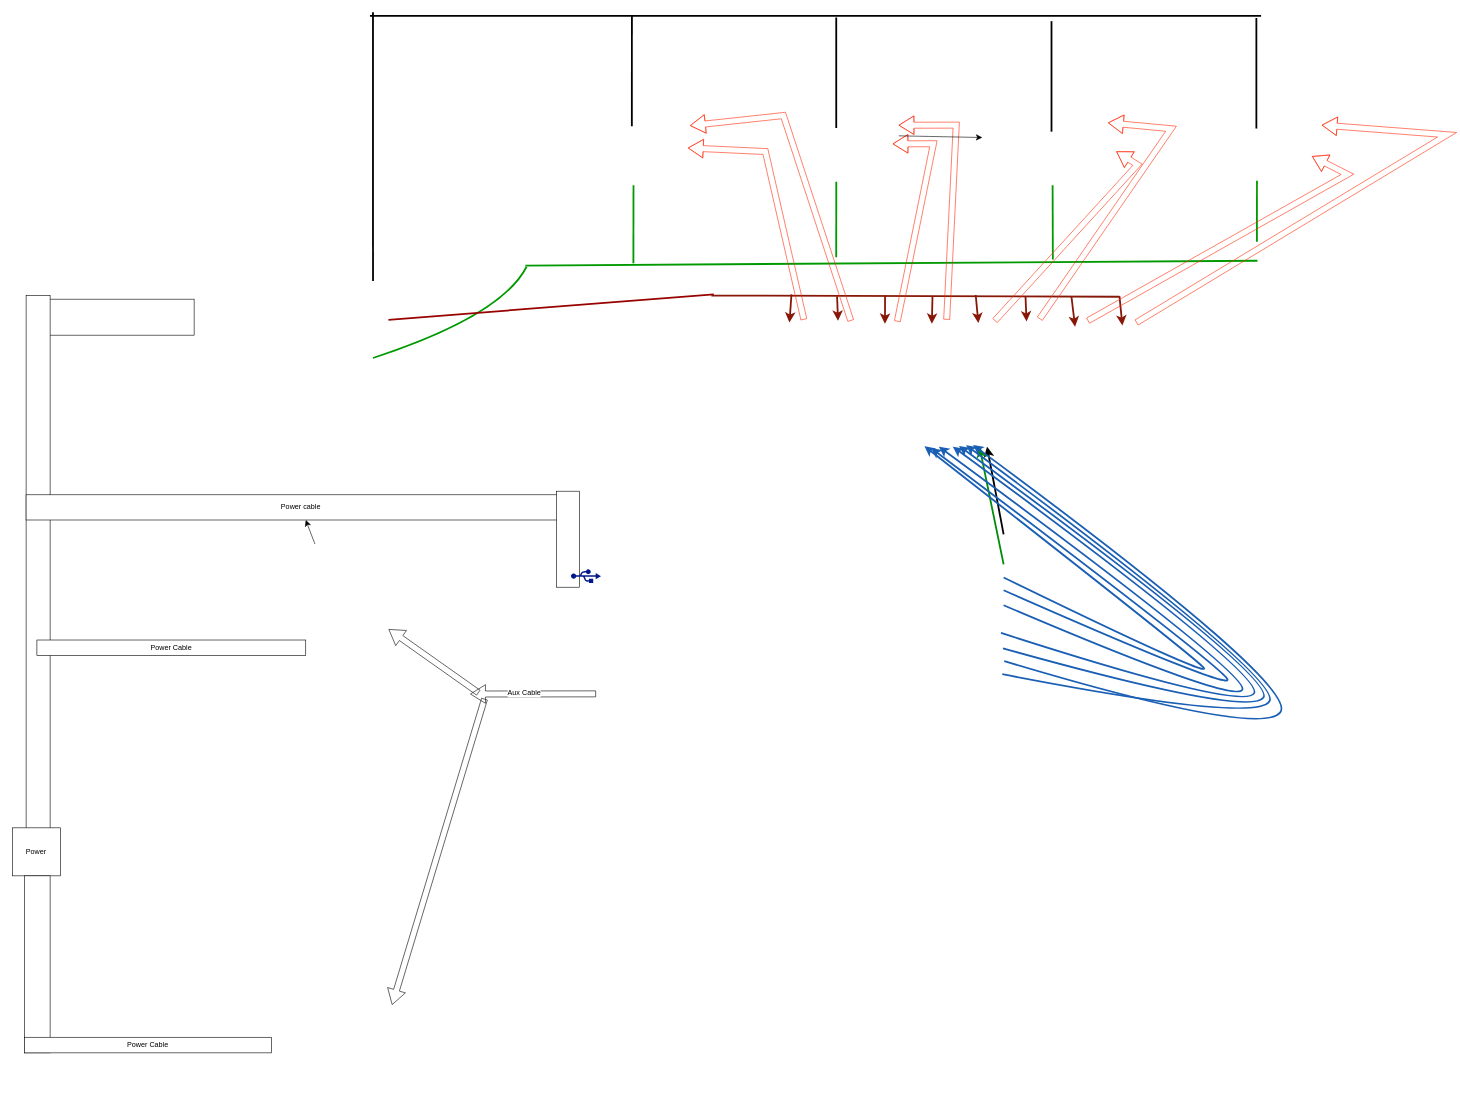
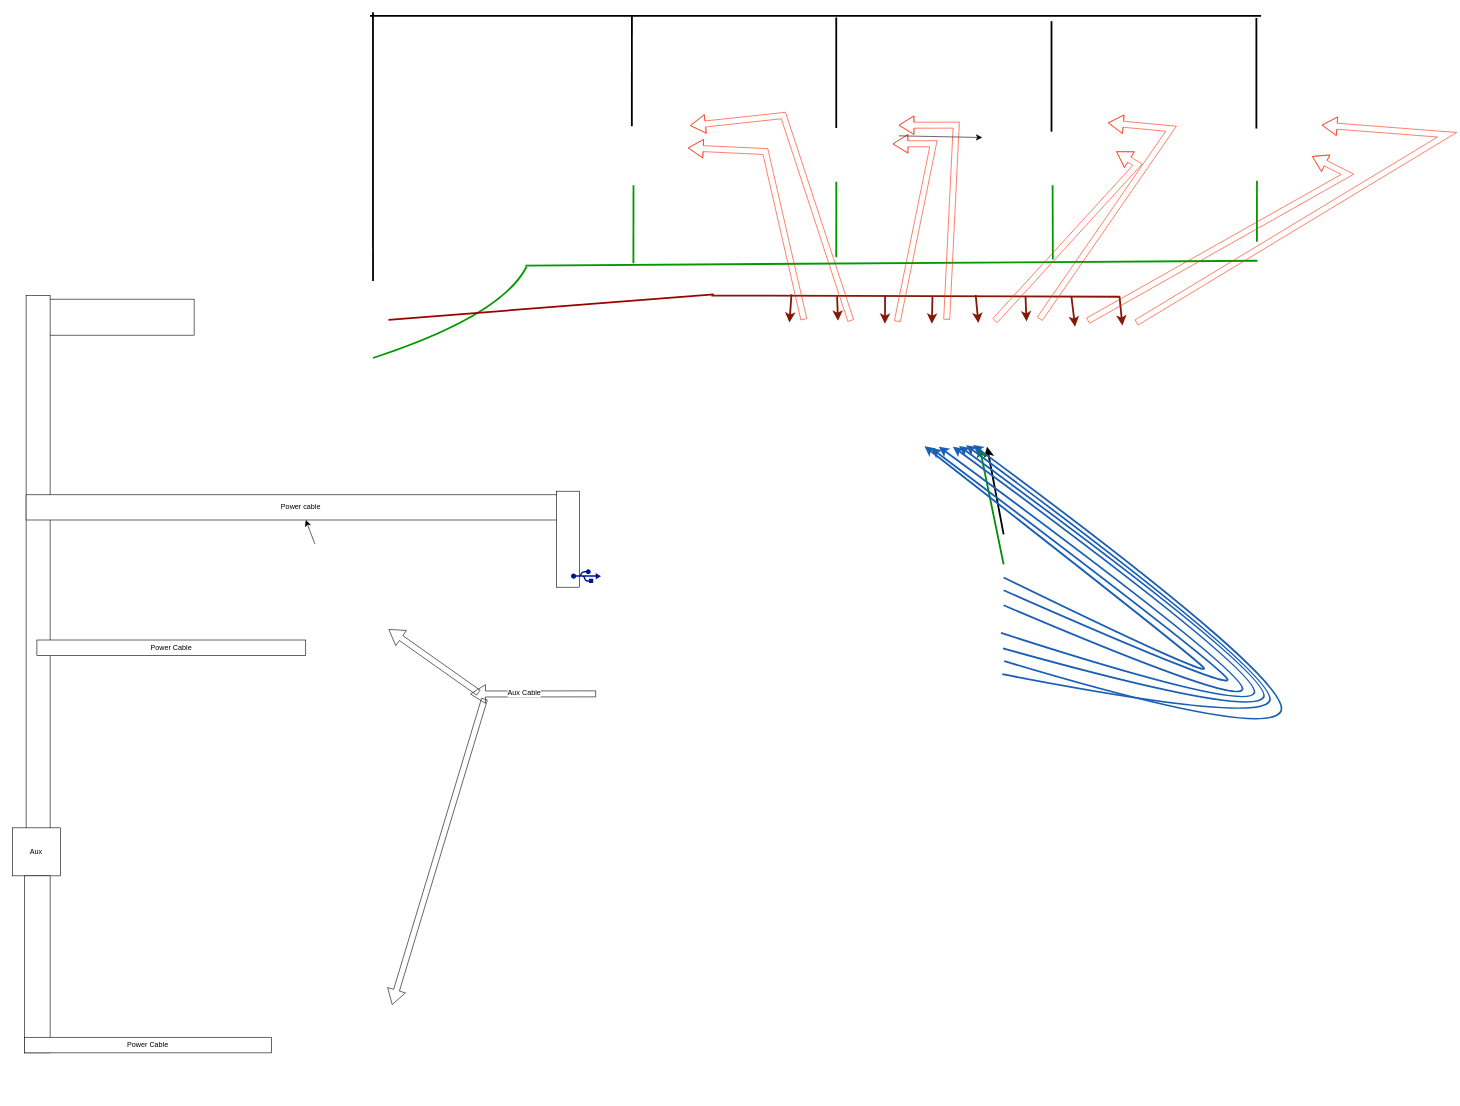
node "Power": label "Power" -> "Aux"
